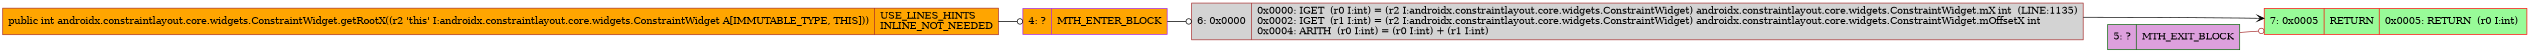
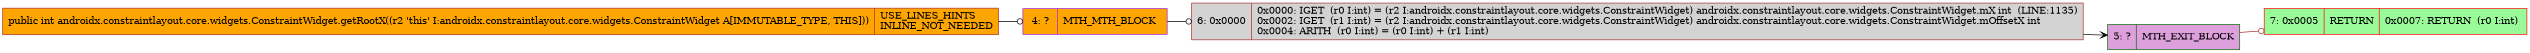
edge "6: 0x0000" -> "7: 0x0005": now "6: 0x0000" -> "5: ?"
node "4: ?": text "MTH_ENTER_BLOCK" -> "MTH_MTH_BLOCK"
node "7: 0x0005": text "0x0005: RETURN  (r0 I:int)" -> "0x0007: RETURN  (r0 I:int)"
